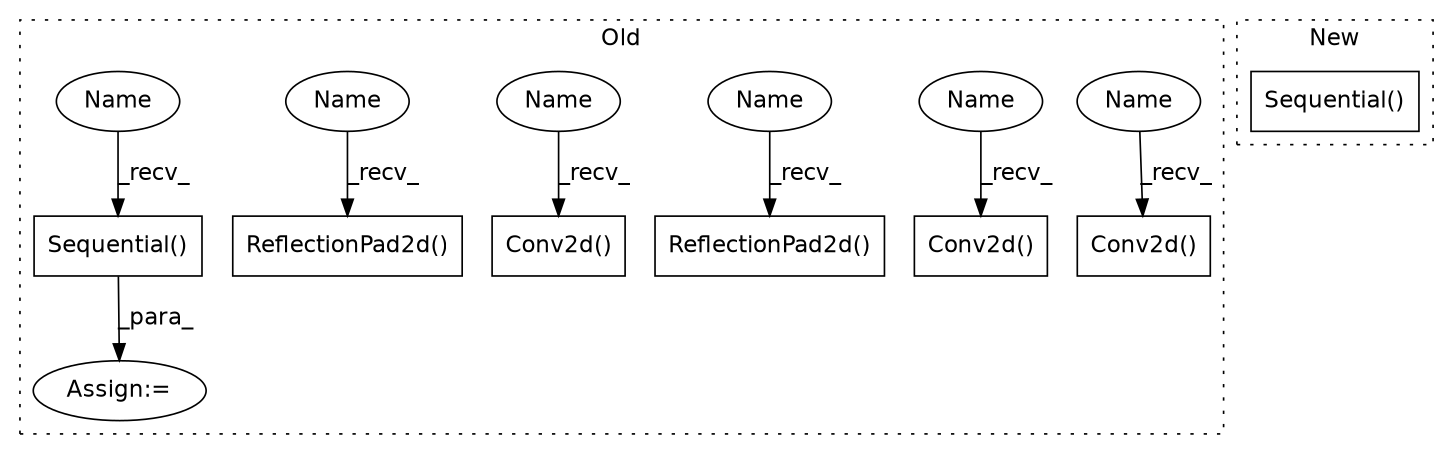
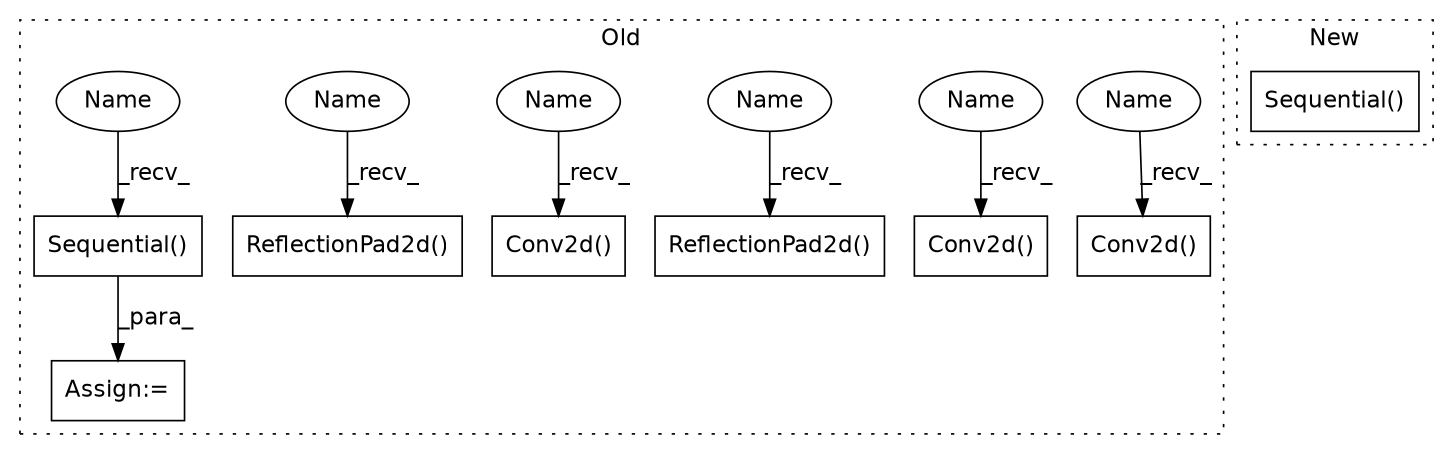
node "Assign:=": shape ellipse -> box
